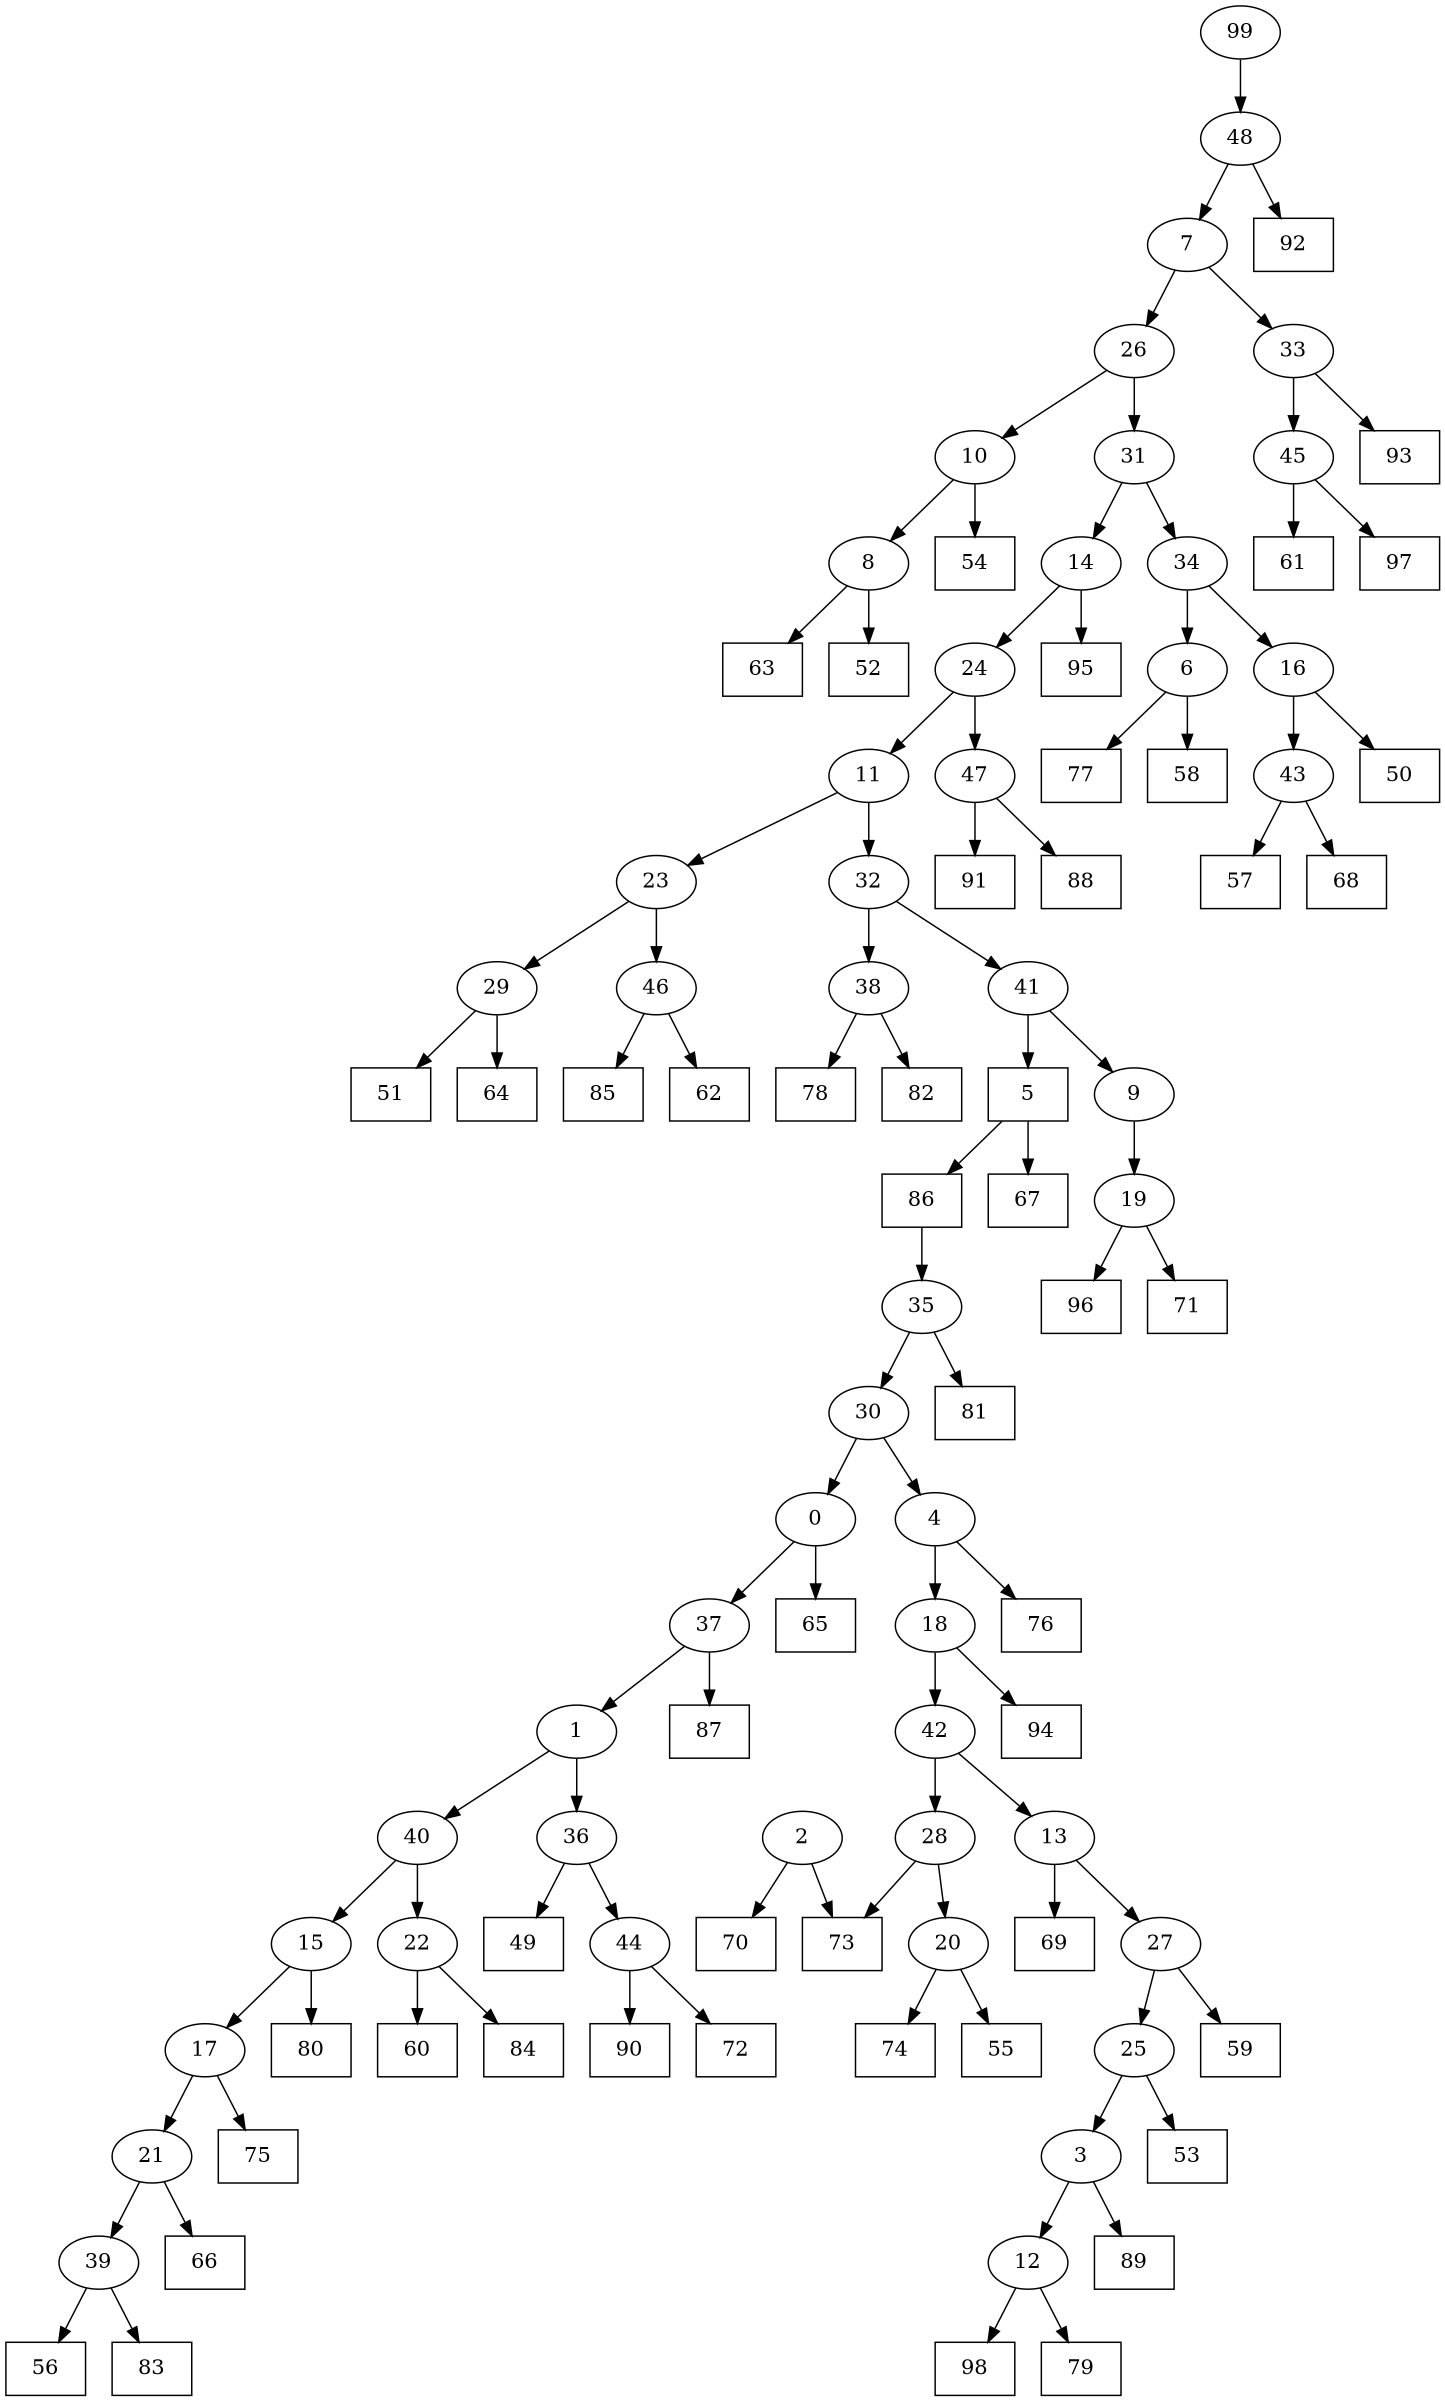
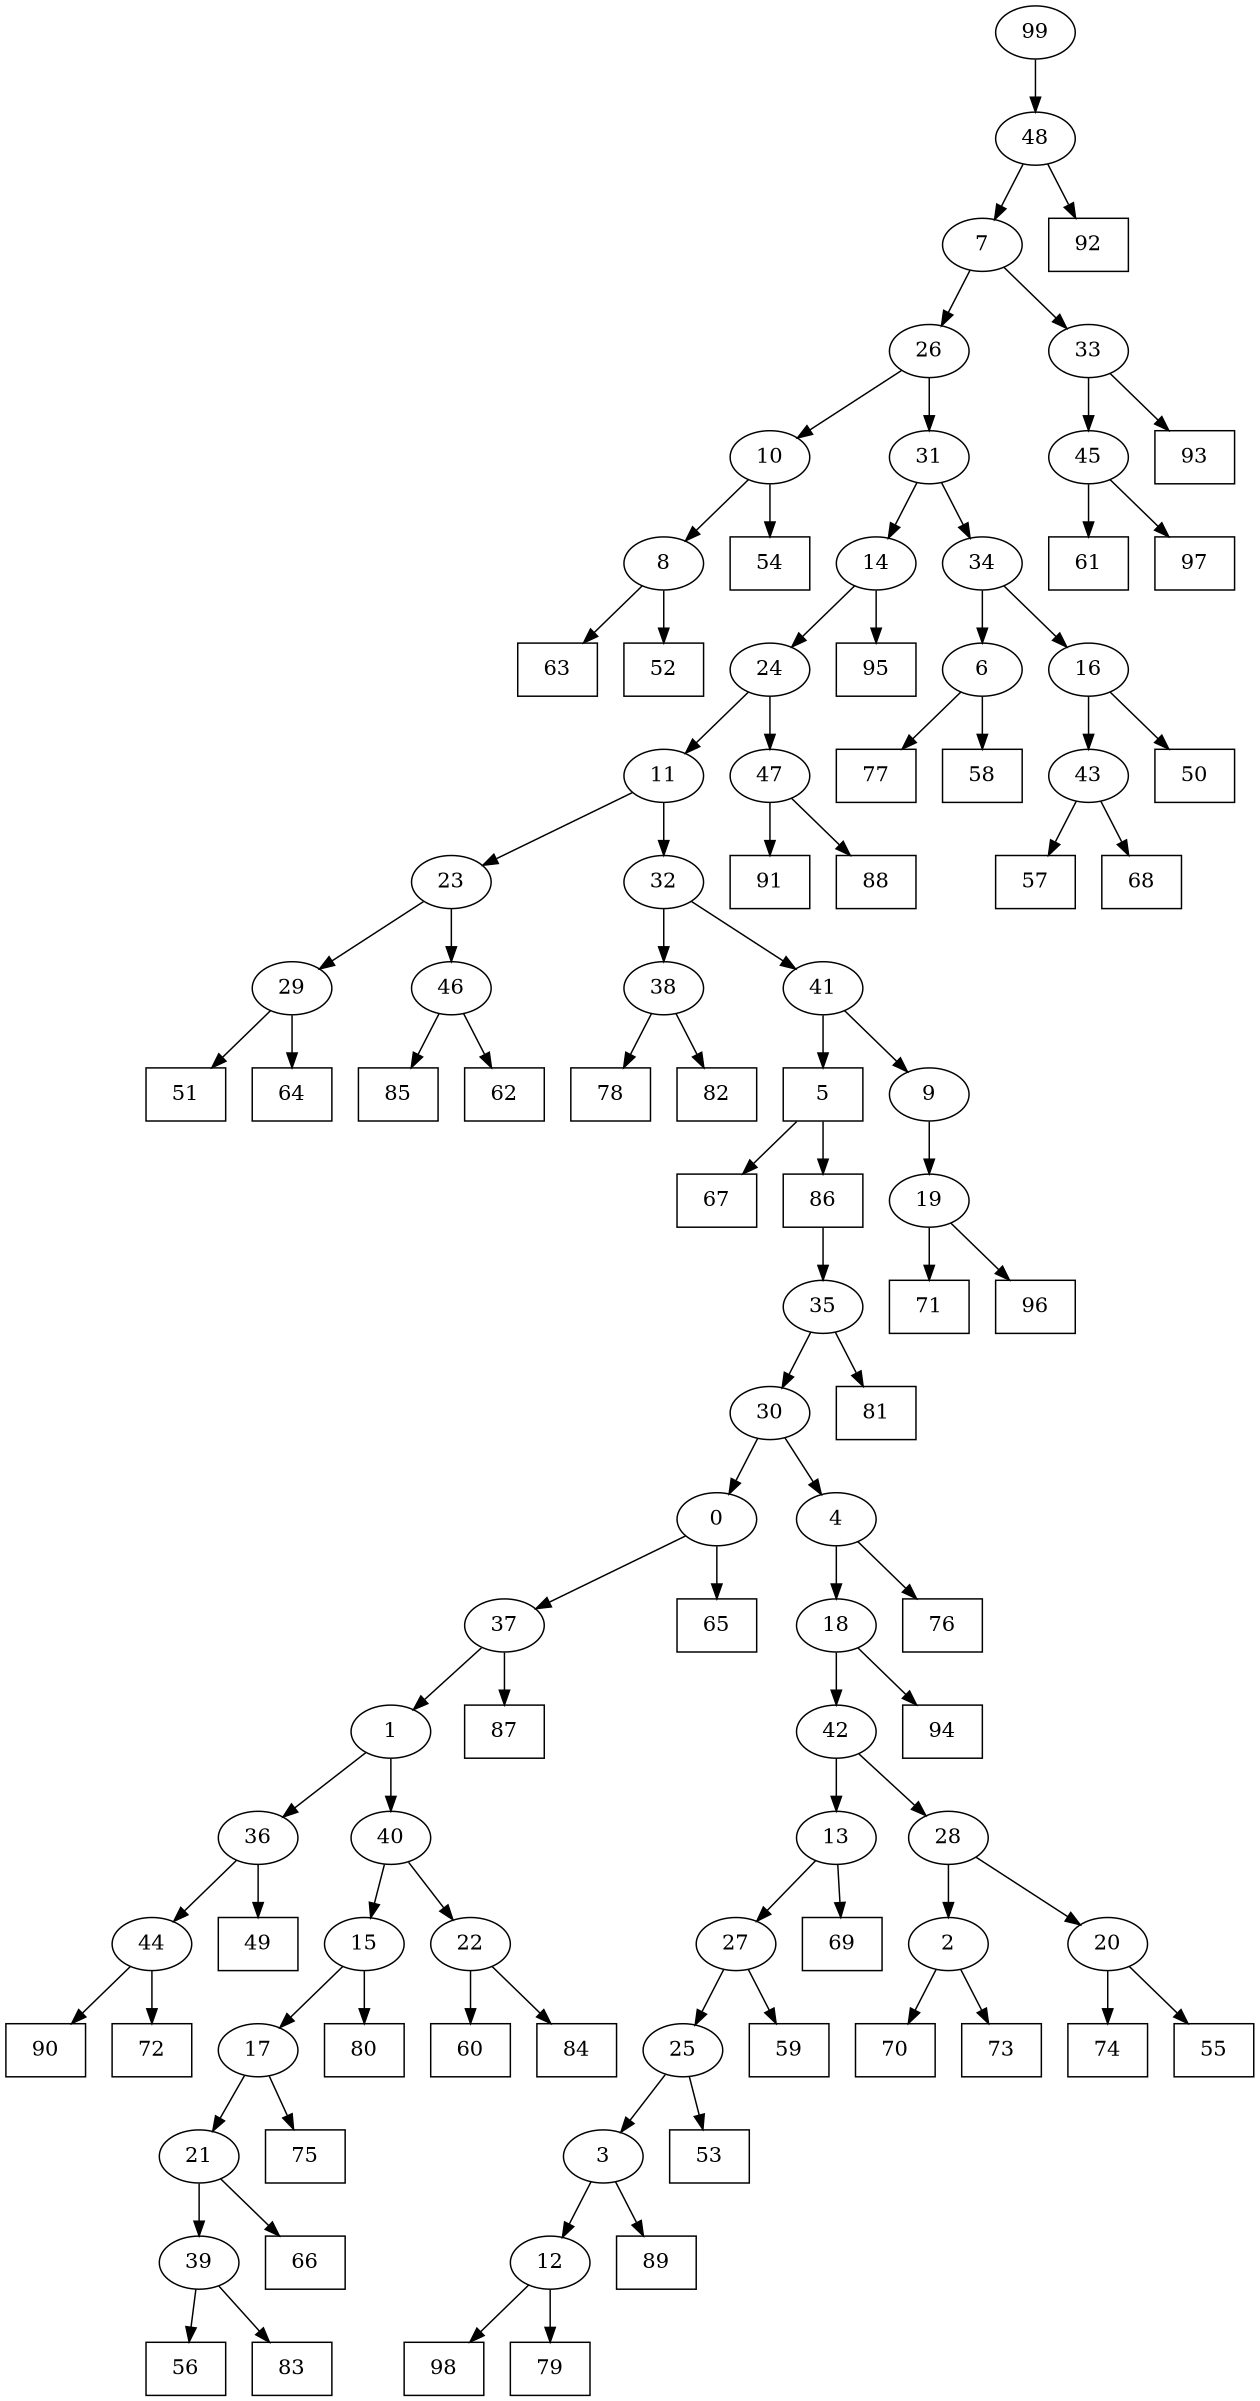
edge "28" -> "73": now "28" -> "2"
